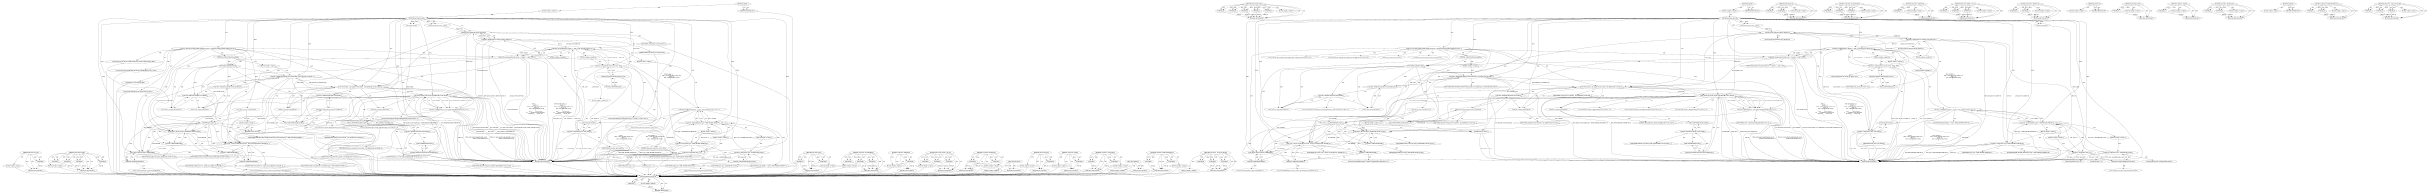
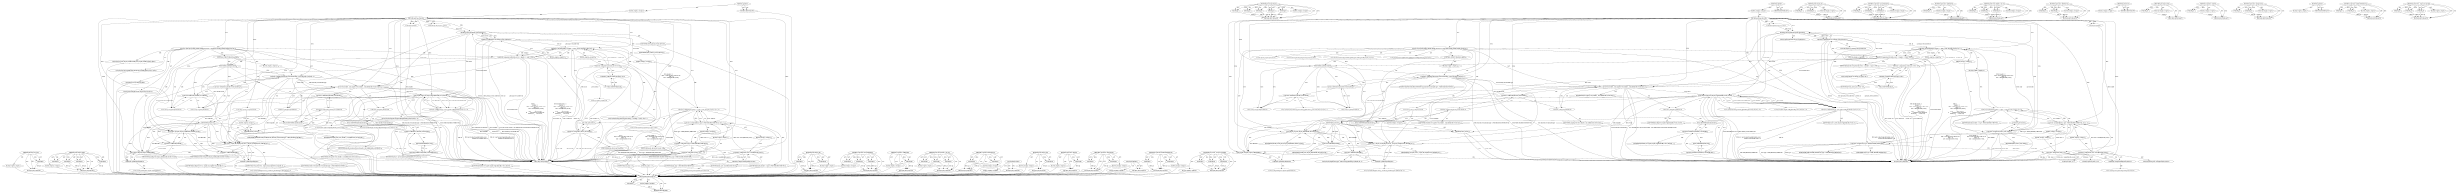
node "(LITERAL,1,perf_output_begin(&handle, event, throttle_...)": removed
